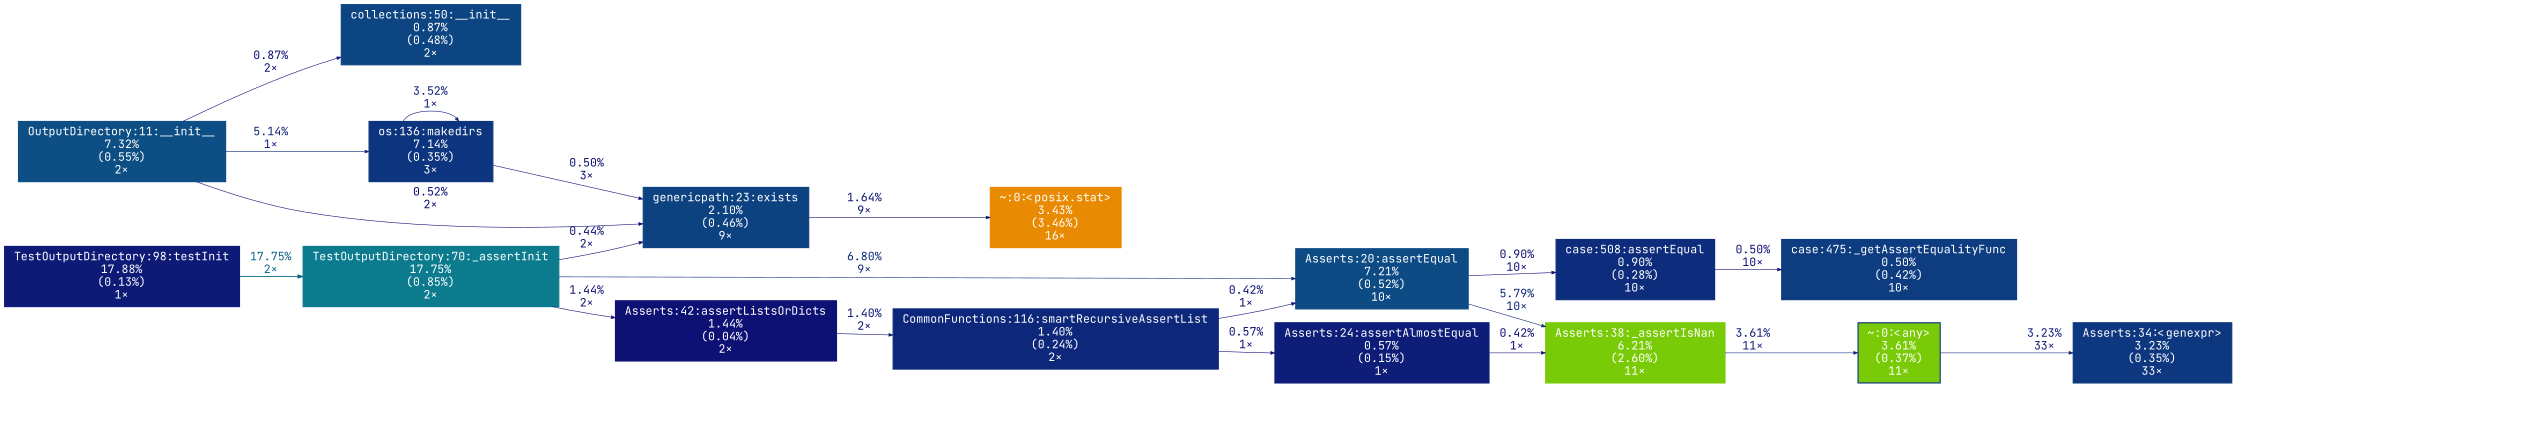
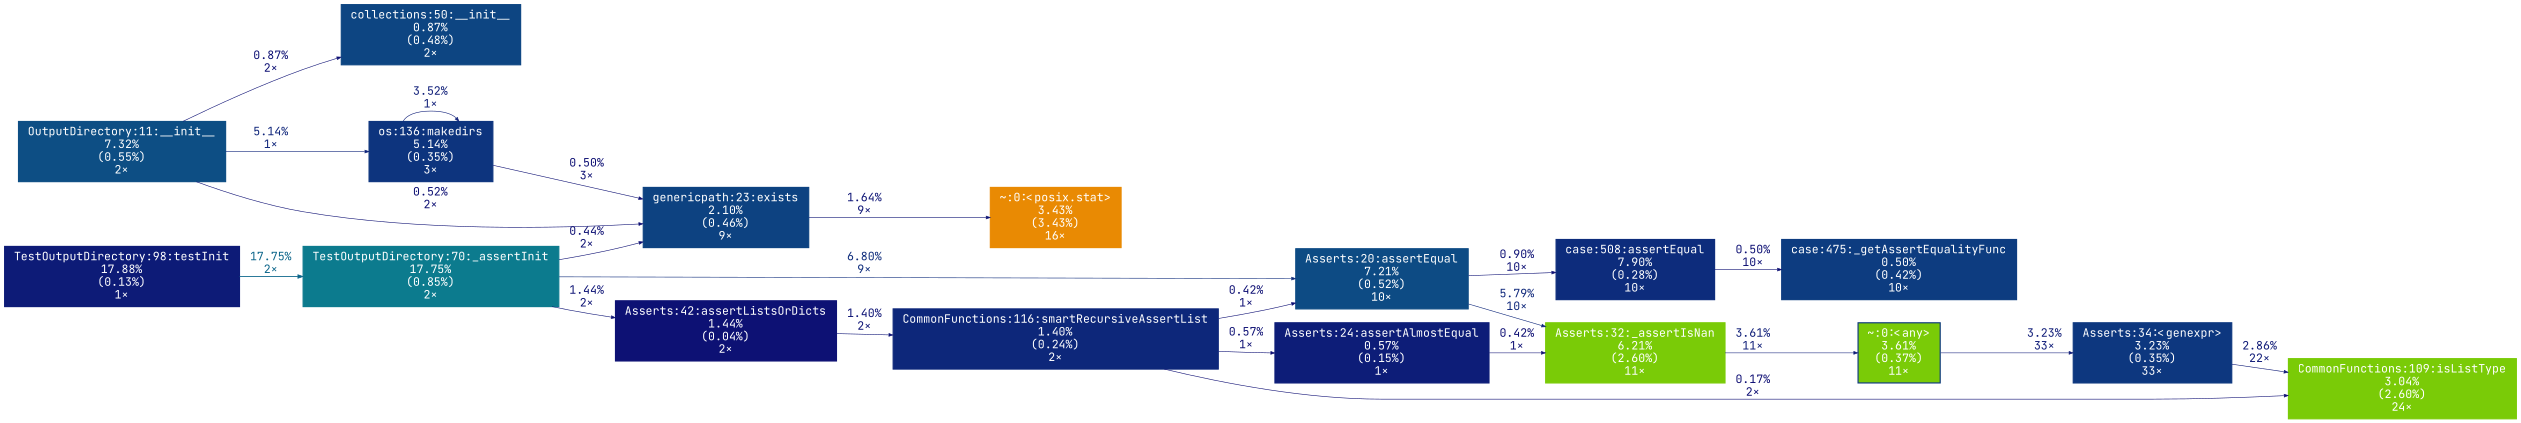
node "os:136:makedirs 7.14% (0.35%) 3×": label "os:136:makedirs 7.14% (0.35%) 3×" -> "os:136:makedirs 5.14% (0.35%) 3×"
node "~:0:<posix.stat> 3.43% (3.46%) 16×": label "~:0:<posix.stat> 3.43% (3.46%) 16×" -> "~:0:<posix.stat> 3.43% (3.43%) 16×"
node "case:508:assertEqual 0.90% (0.28%) 10×": label "case:508:assertEqual 0.90% (0.28%) 10×" -> "case:508:assertEqual 7.90% (0.28%) 10×"
node "Asserts:38:_assertIsNan 6.21% (2.60%) 11×": label "Asserts:38:_assertIsNan 6.21% (2.60%) 11×" -> "Asserts:32:_assertIsNan 6.21% (2.60%) 11×"
node "CommonFunctions:109:isListType 3.04% (2.60%) 24×": added
